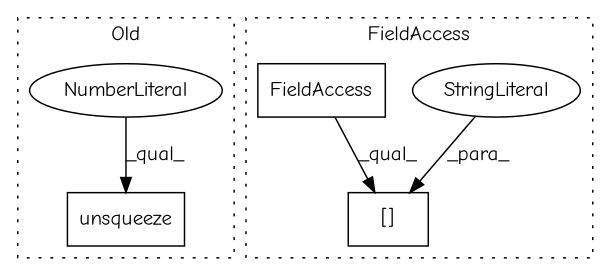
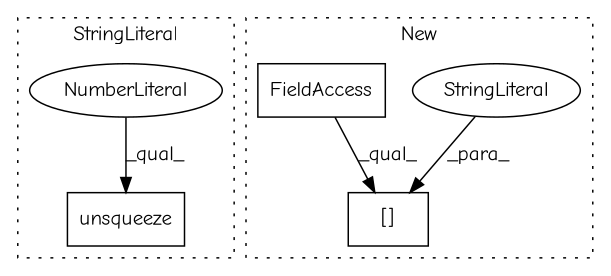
cluster "Old": label "Old" -> "StringLiteral"
cluster "FieldAccess": label "FieldAccess" -> "New"
